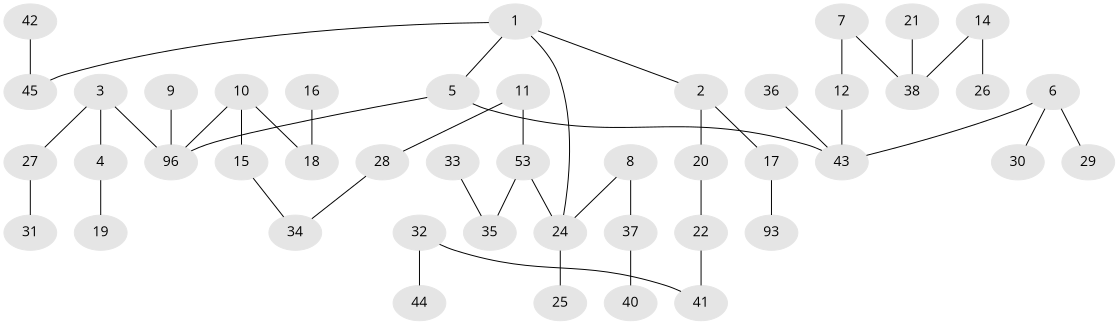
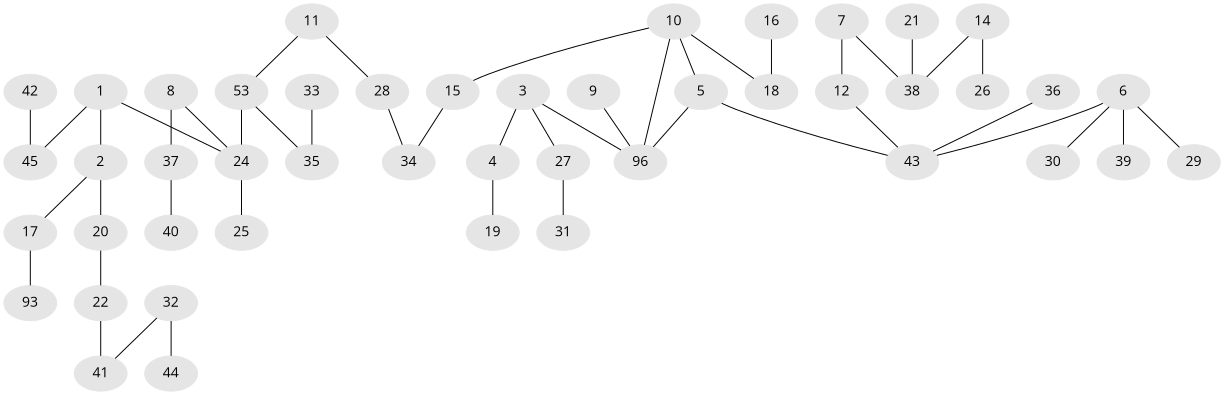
edge "1" -- "5": now "10" -- "5"
node "39": added
